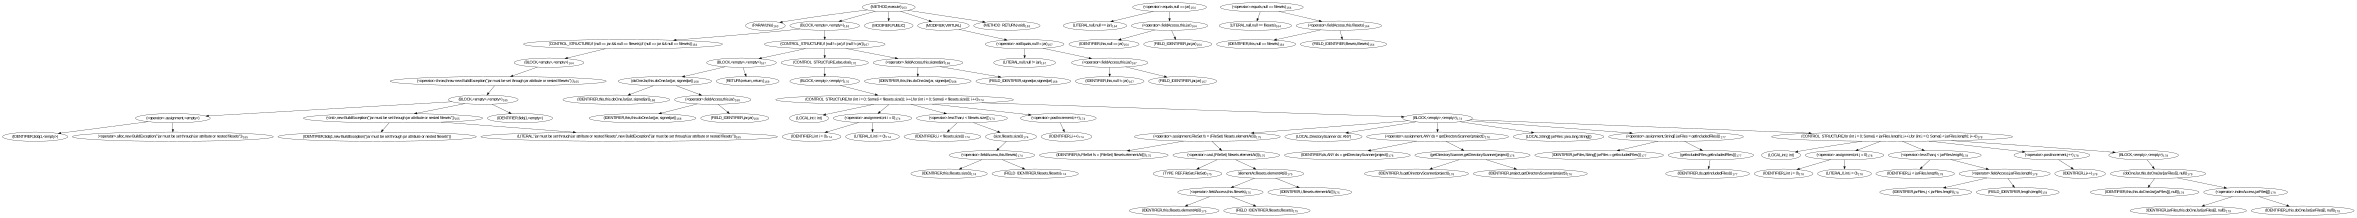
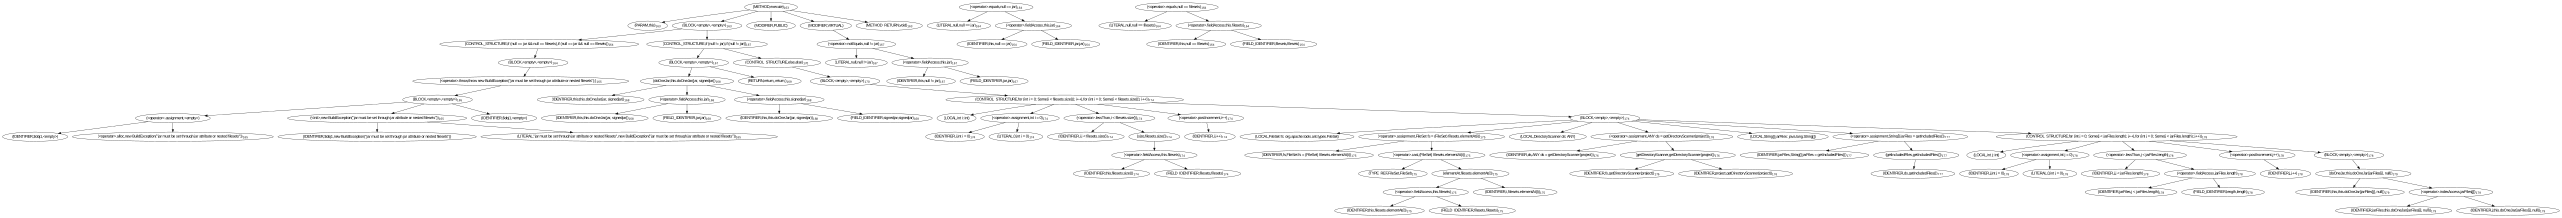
edge "(CONTROL_STRUCTURE,if (null != jar),if (null != jar))" -> "(<operator>.fieldAccess,this.signedjar)": now "(doOneJar,this.doOneJar(jar, signedjar))" -> "(<operator>.fieldAccess,this.signedjar)"
node "(LOCAL,FileSet fs: org.apache.tools.ant.types.FileSet)": added
